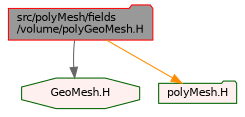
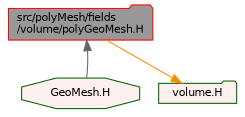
edge "src/polyMesh/fields /volume/polyGeoMesh.H" -> "GeoMesh.H": reversed
node "polyMesh.H": label "polyMesh.H" -> "volume.H"
